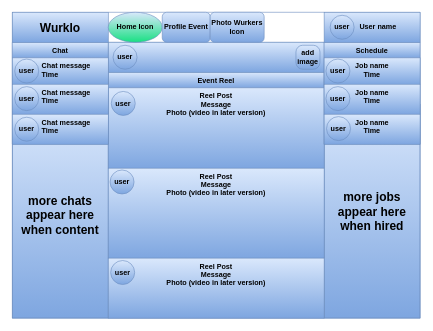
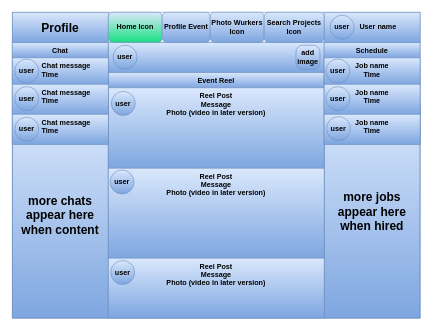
node "Wurklo": label "Wurklo" -> "Profile"
node "Home Icon": shape ellipse -> rounded rectangle
node "Search Projects Icon": added
